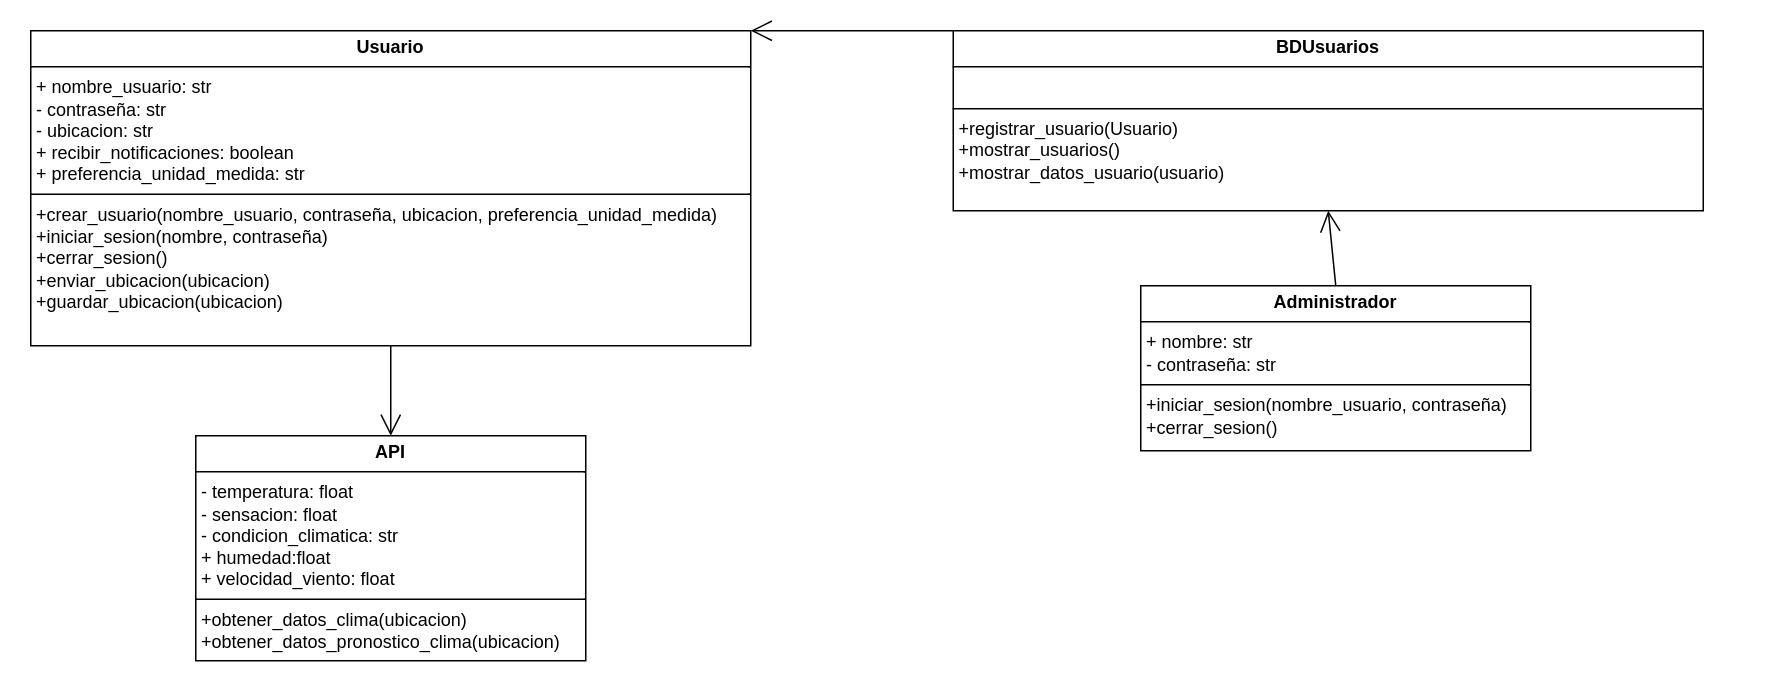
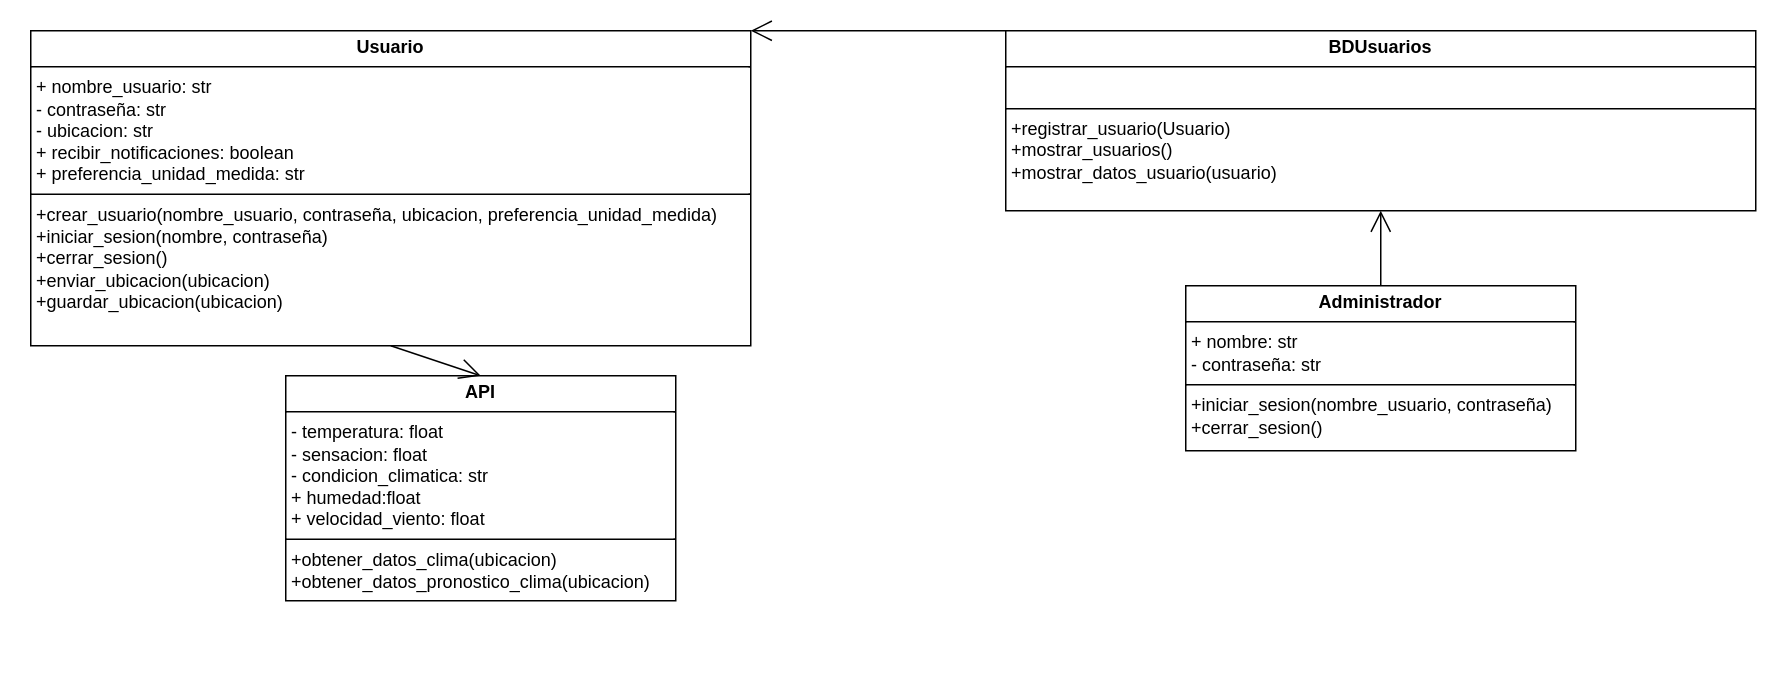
node "BDUsuarios +registrar_usuario(Usuario) +mostrar_usuarios() +mostrar_datos_usuario(usuario)": moved (1328, 121) -> (1381, 121)
node "Administrador + nombre: str - contraseña: str +iniciar_sesion(nombre_usuario, contraseña) +cerrar_sesion()": moved (1336, 368) -> (1381, 368)
node "API - temperatura: float - sensacion: float - condicion_climatica: str + humedad:float + velocidad_viento: float +obtener_datos_clima(ubicacion) +obtener_datos_pronostico_clima(ubicacion)": moved (391, 548) -> (481, 488)
